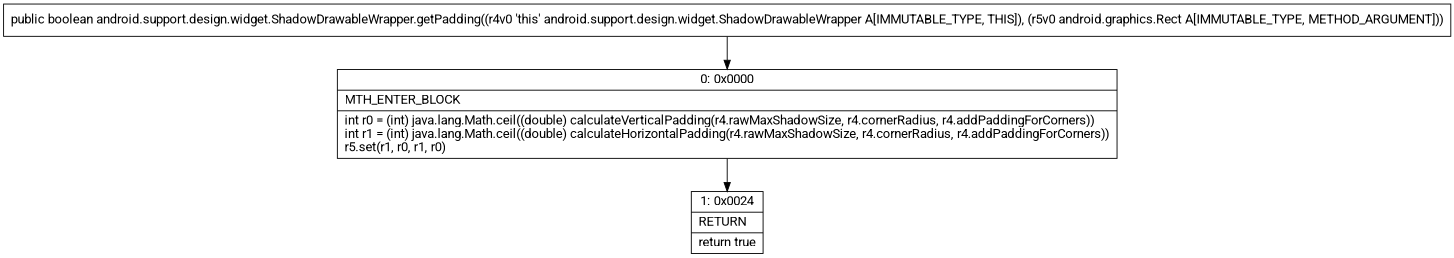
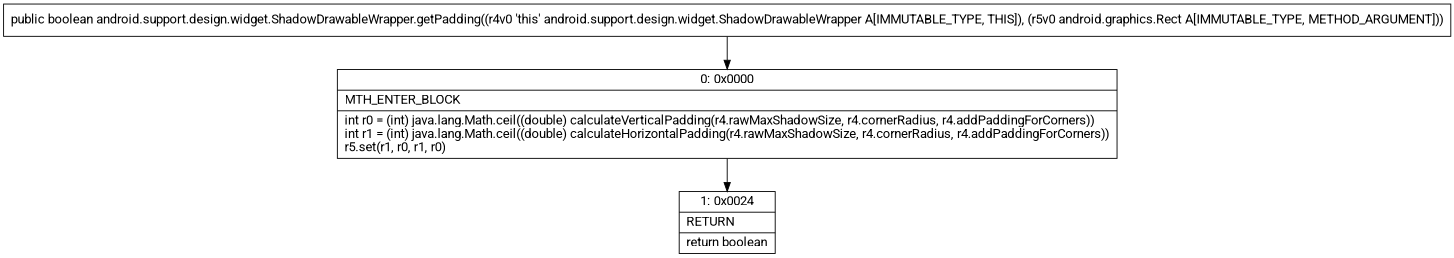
node "1: 0x0024": text "return true" -> "return boolean"
